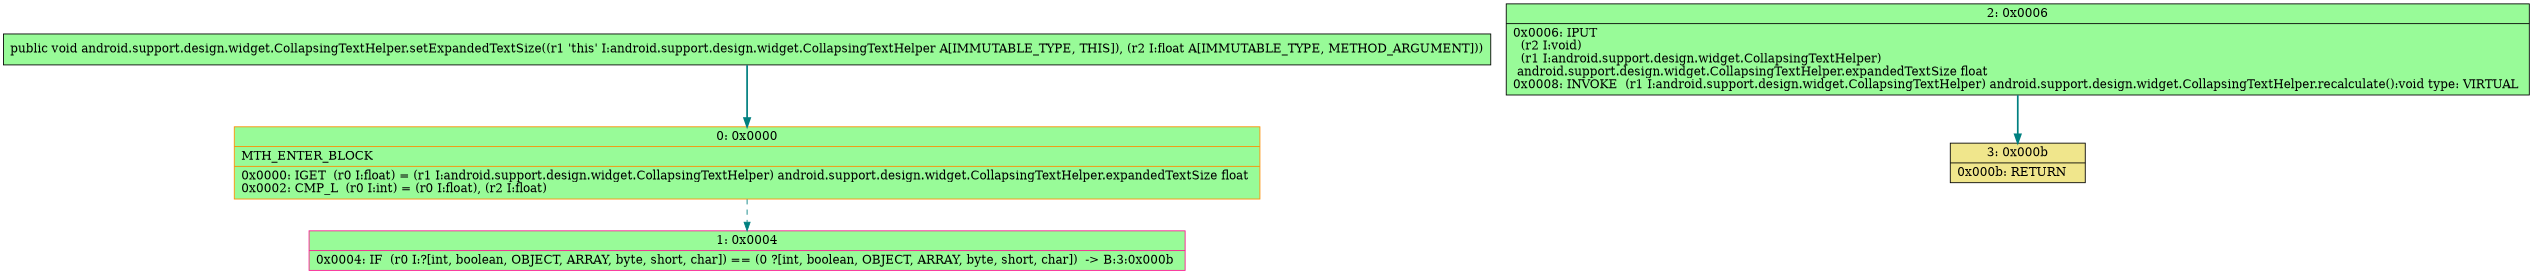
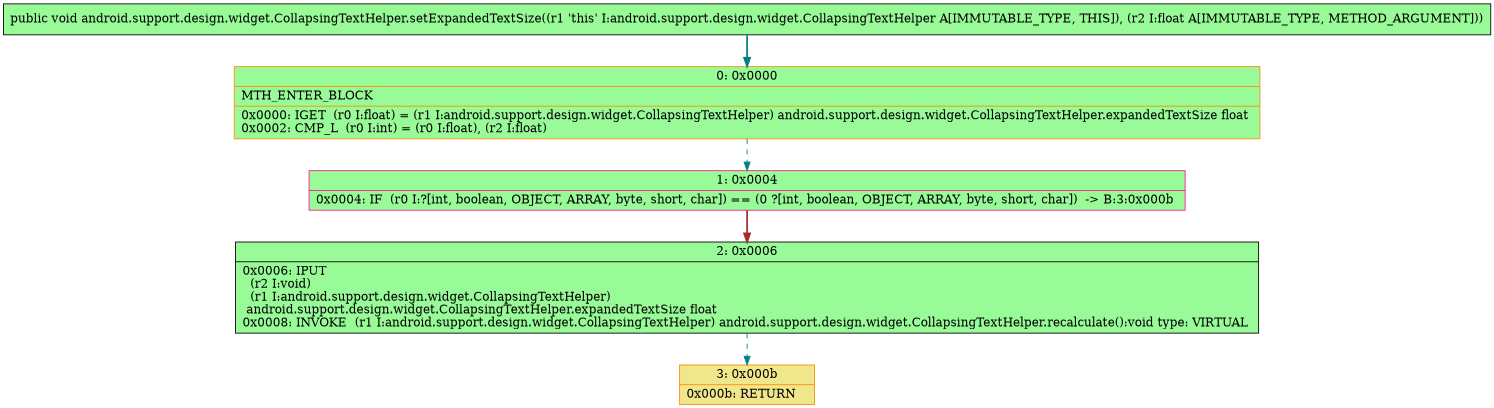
edge "2: 0x0006" -> "3: 0x000b": style bold -> dashed
node "3: 0x000b": color black -> darkorange
edge "1: 0x0004" -> "2: 0x0006": added
